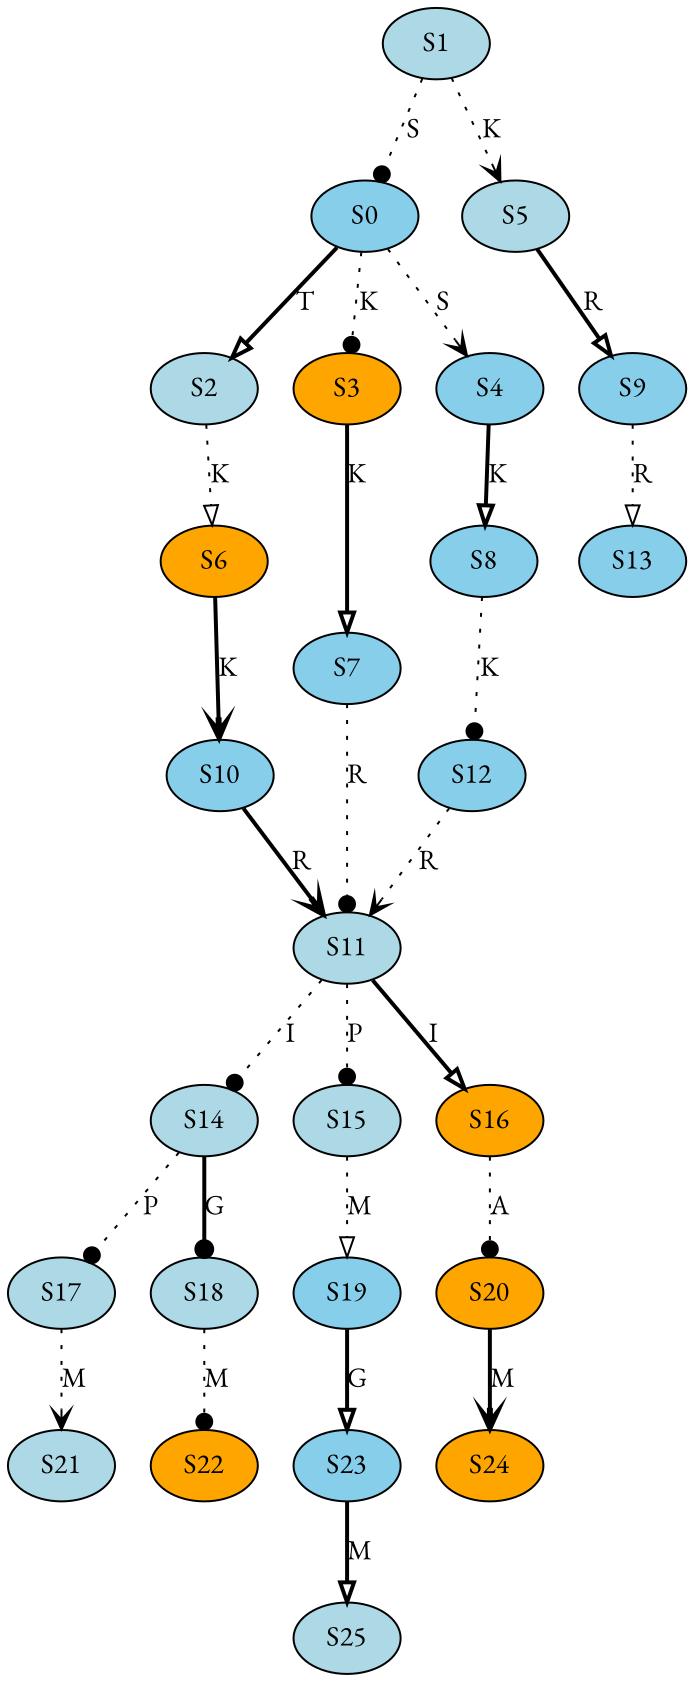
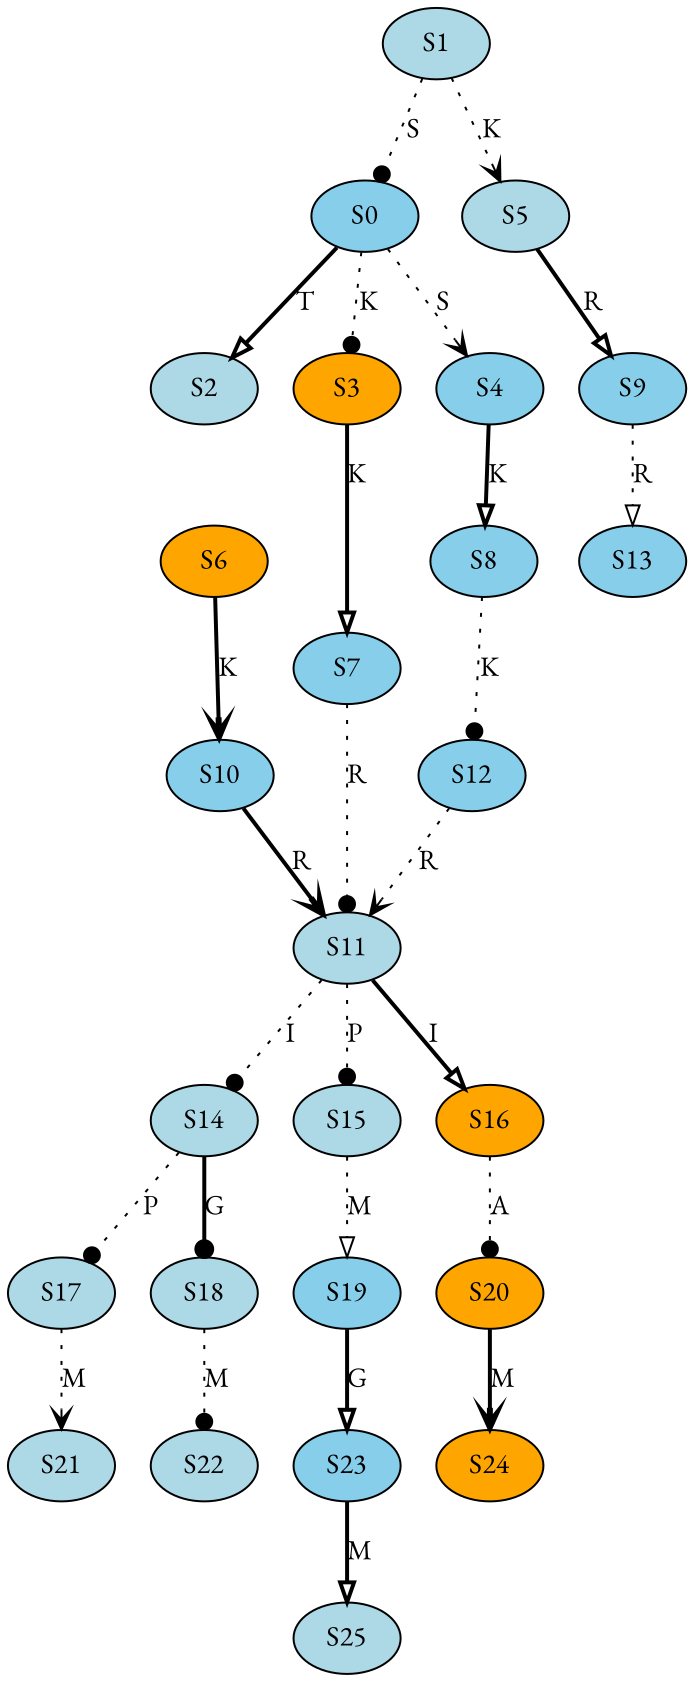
edge "S2" -> "S6": removed, label "K"
node "S22": fillcolor orange -> lightblue
